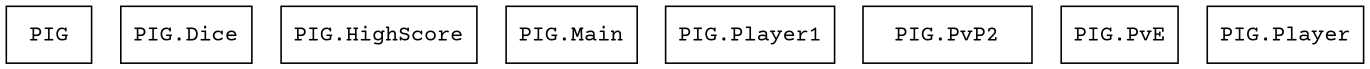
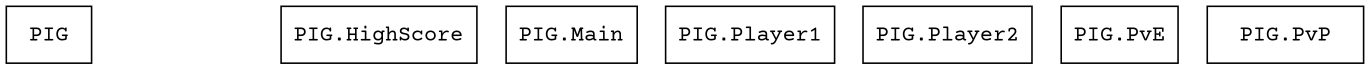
node "PIG.Dice": removed
node "PIG.PvP2": label "PIG.PvP2" -> "PIG.Player2"
node "PIG.Player": label "PIG.Player" -> "PIG.PvP"
